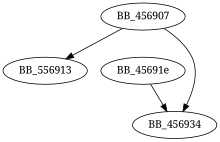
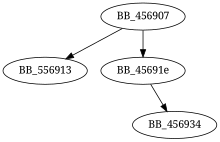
edge "BB_456907" -> "BB_456934": now "BB_456907" -> "BB_45691e"
